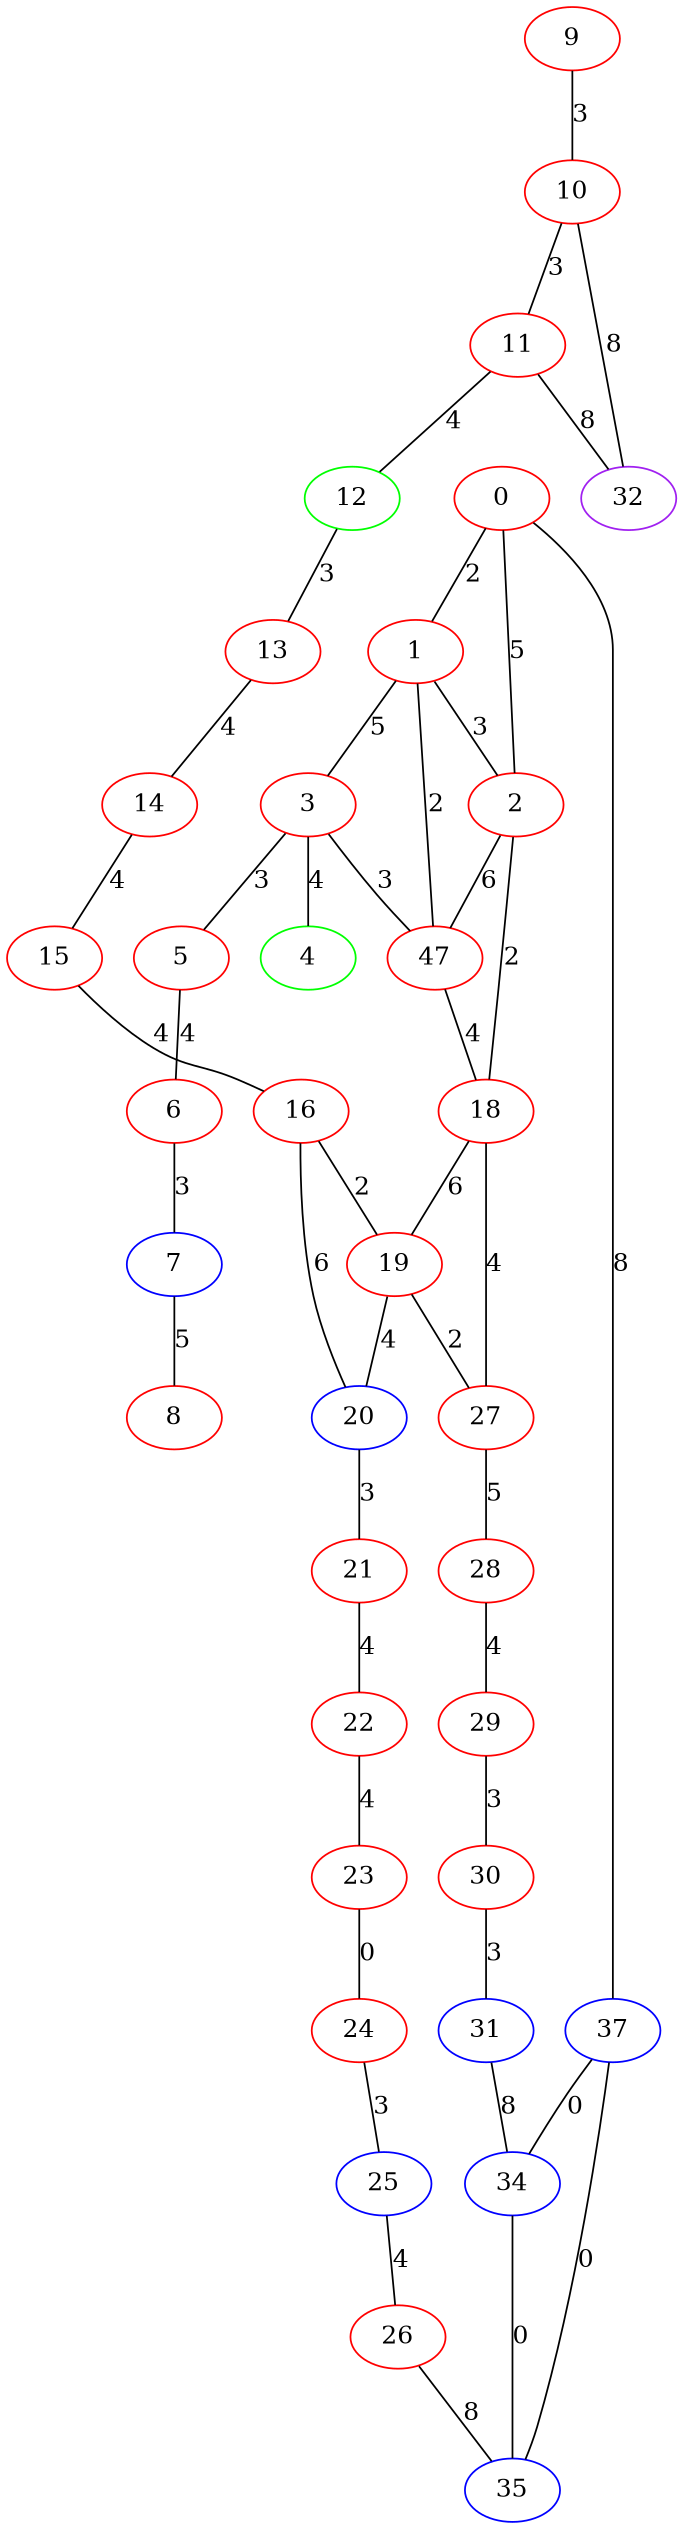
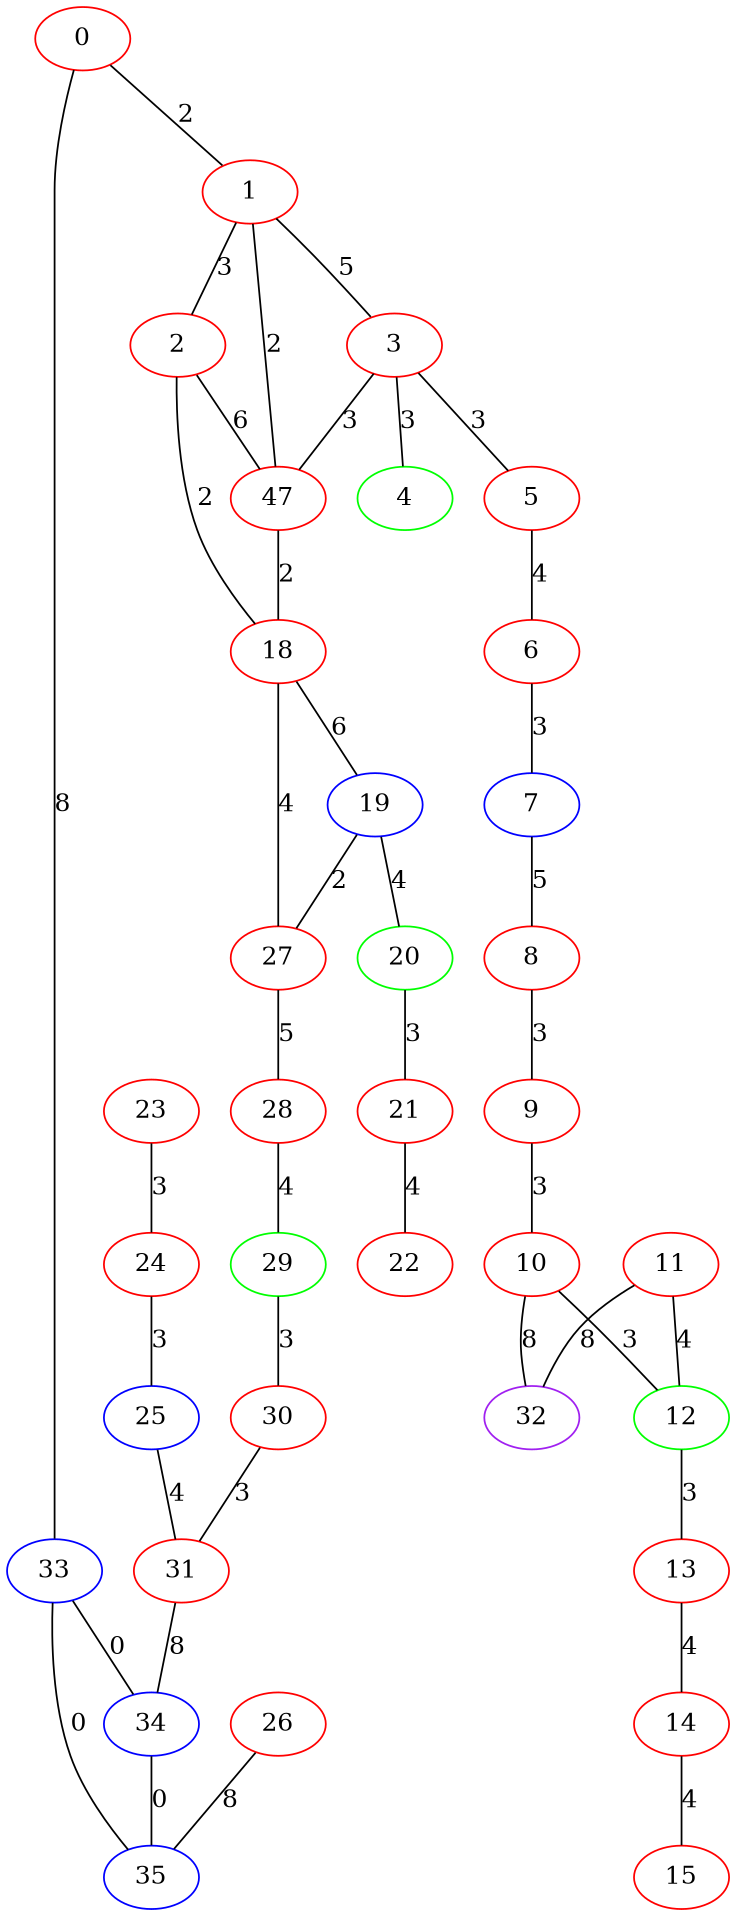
edge "10" -- "11": now "10" -- "12"
edge "0" -- "2": removed, label "5"
edge "3" -- "4": label "4" -> "3"
edge "47" -- "18": label "4" -> "2"
edge "8" -- "9": added, label "3"
node "16": removed
node "19": color red -> blue
node "20": color blue -> green
node "29": color red -> green
edge "22" -- "23": removed, label "4"
edge "23" -- "24": label "0" -> "3"
node "31": color blue -> red
node "37": label "37" -> "33"
edge "25" -- "26": now "25" -- "31"
